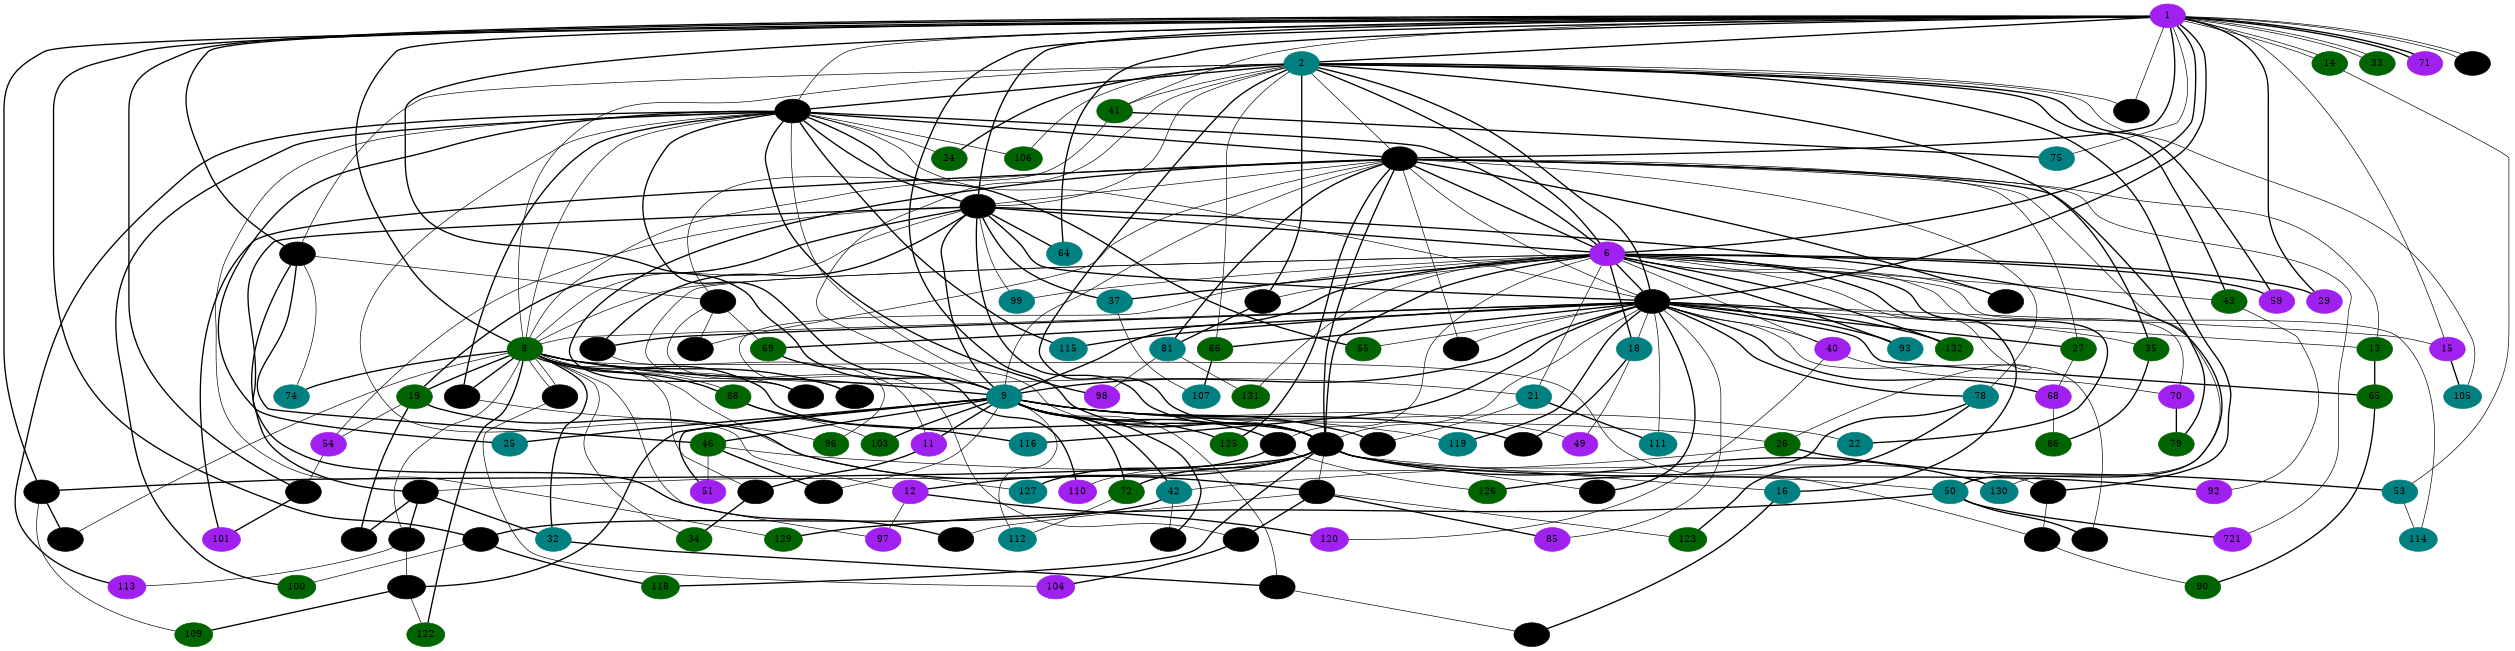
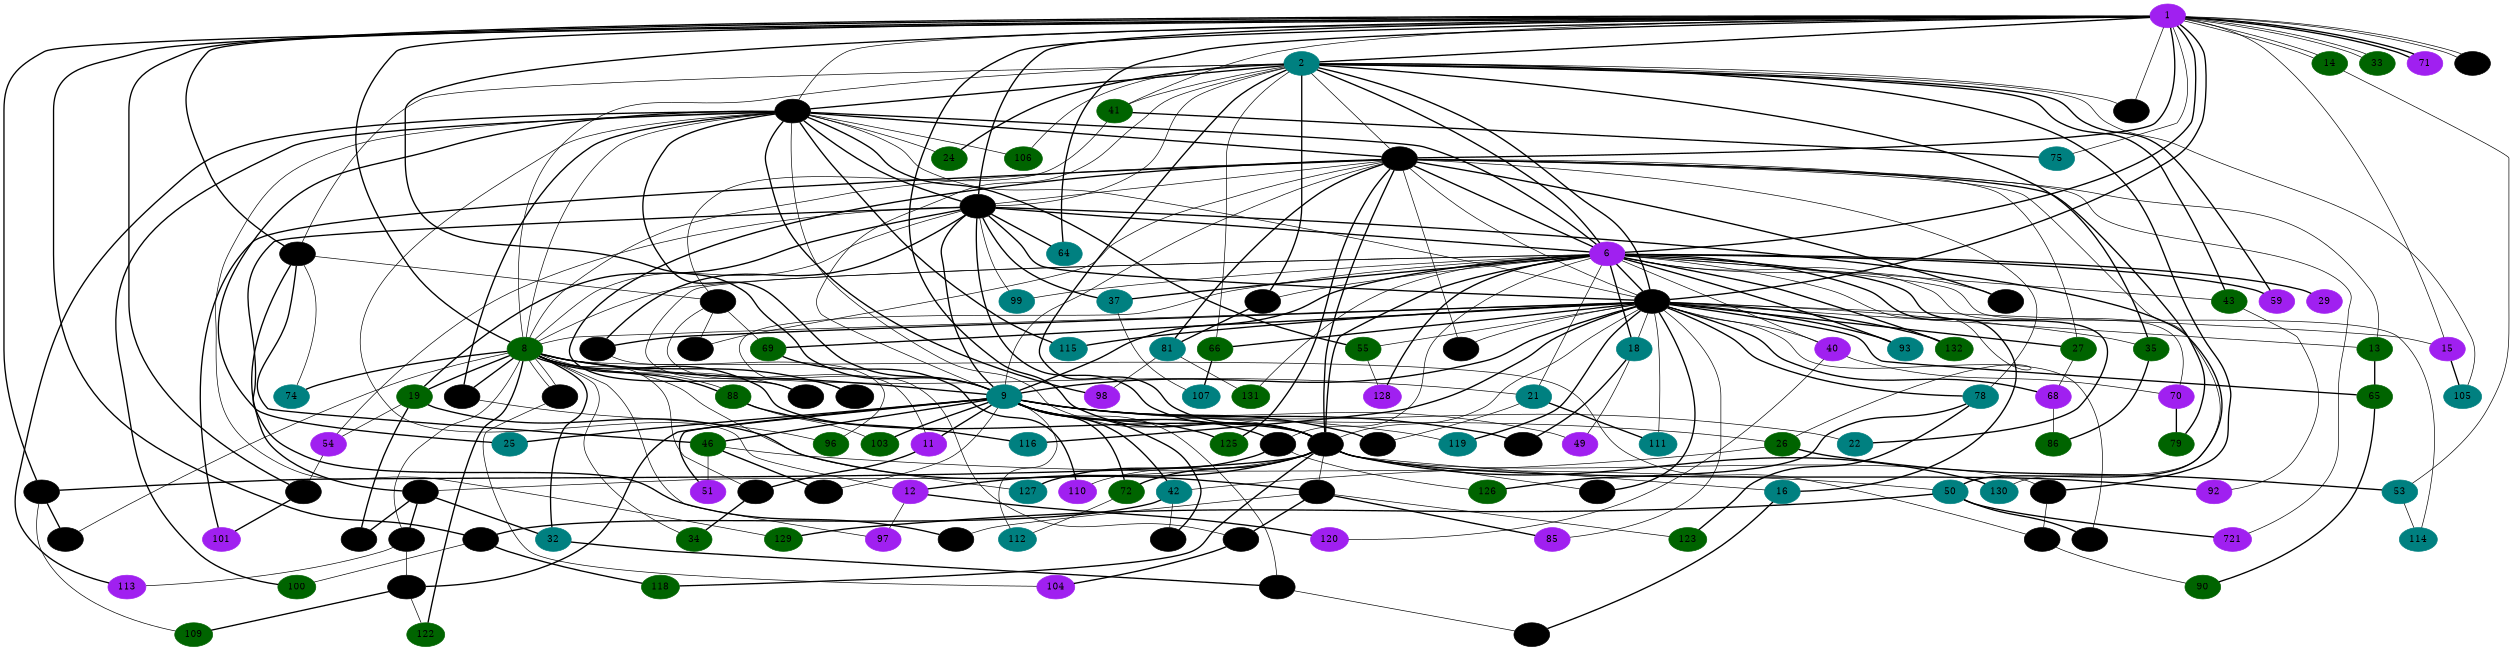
edge "1" -- "29": removed
node "128": added
